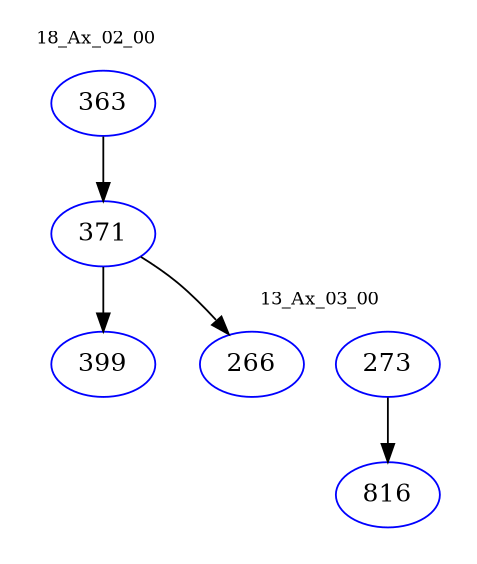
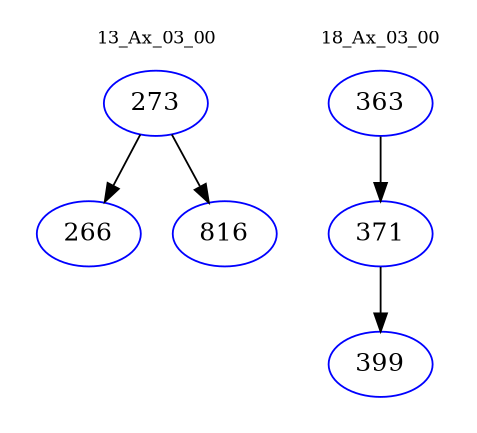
cluster "18_Ax_02_00": label "18_Ax_02_00" -> "18_Ax_03_00"
edge "371" -> "266": now "273" -> "266"
